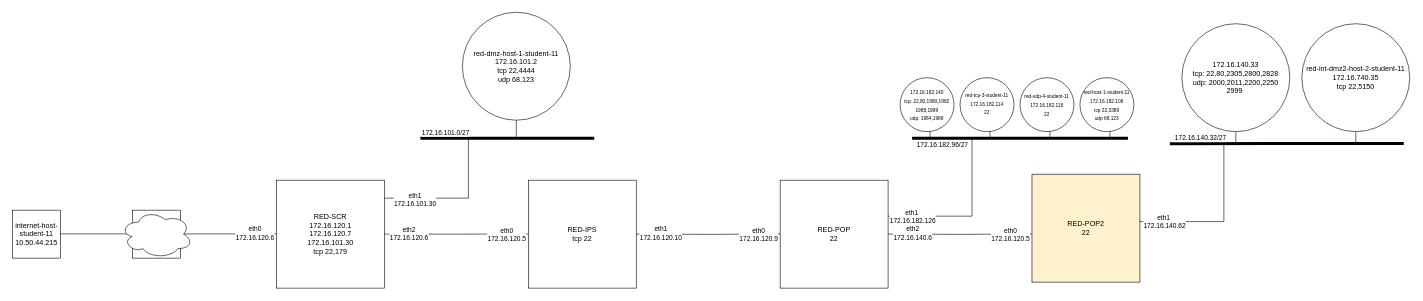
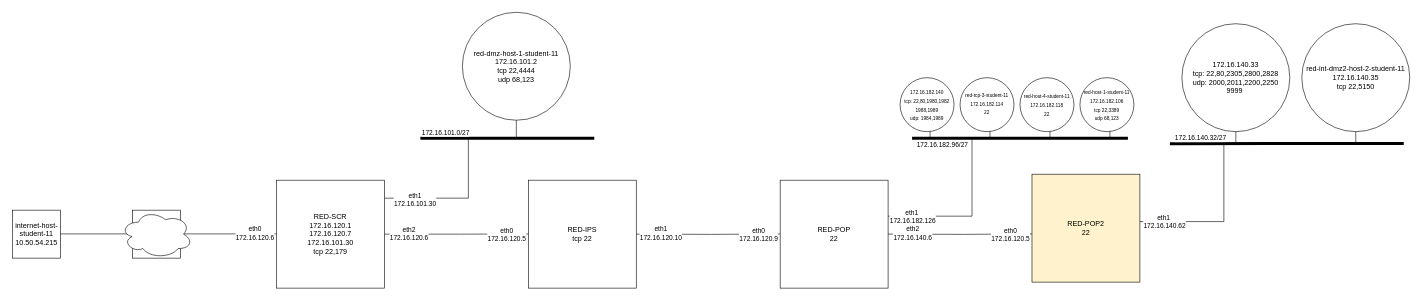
node "172.16.140.33 tcp: 22,80,2305,2800,2828 udp: 2000,2011,2200,2250 2999": label "172.16.140.33 tcp: 22,80,2305,2800,2828 udp: 2000,2011,2200,2250 2999" -> "172.16.140.33 tcp: 22,80,2305,2800,2828 udp: 2000,2011,2200,2250 9999"
node "red-int-dmz2-host-2-student-11 172.16.740.35 tcp 22,5150": label "red-int-dmz2-host-2-student-11 172.16.740.35 tcp 22,5150" -> "red-int-dmz2-host-2-student-11 172.16.140.35 tcp 22,5150"
node "red-udp-4-student-11 172.16.182.118 22": label "red-udp-4-student-11 172.16.182.118 22" -> "red-host-4-student-11 172.16.182.118 22"
node "internet-host-student-11 10.50.44.215": label "internet-host-student-11 10.50.44.215" -> "internet-host-student-11 10.50.54.215"
